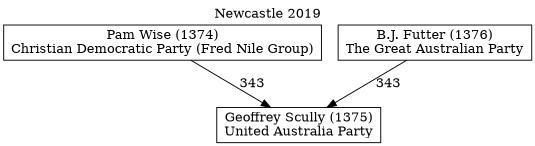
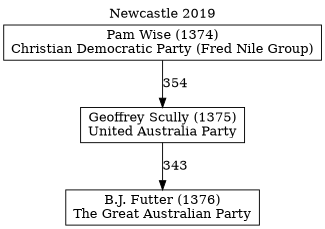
edge "B.J. Futter (1376) The Great Australian Party" -> "Geoffrey Scully (1375) United Australia Party": reversed
edge "Pam Wise (1374) Christian Democratic Party (Fred Nile Group)" -> "Geoffrey Scully (1375) United Australia Party": label "343" -> "354"
